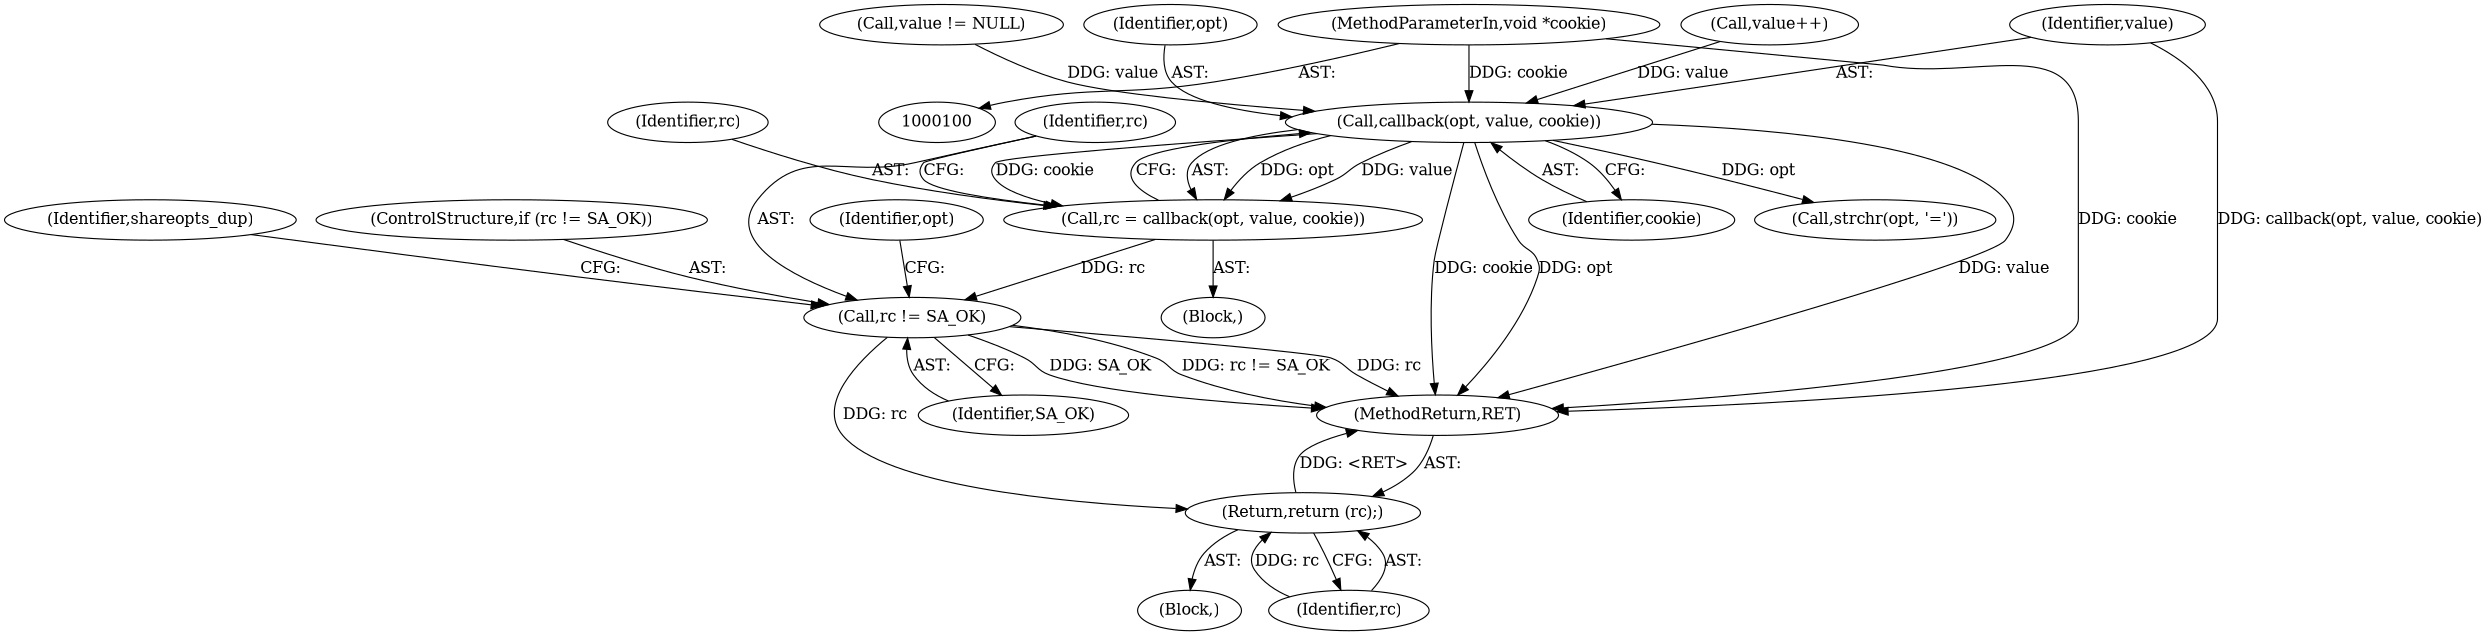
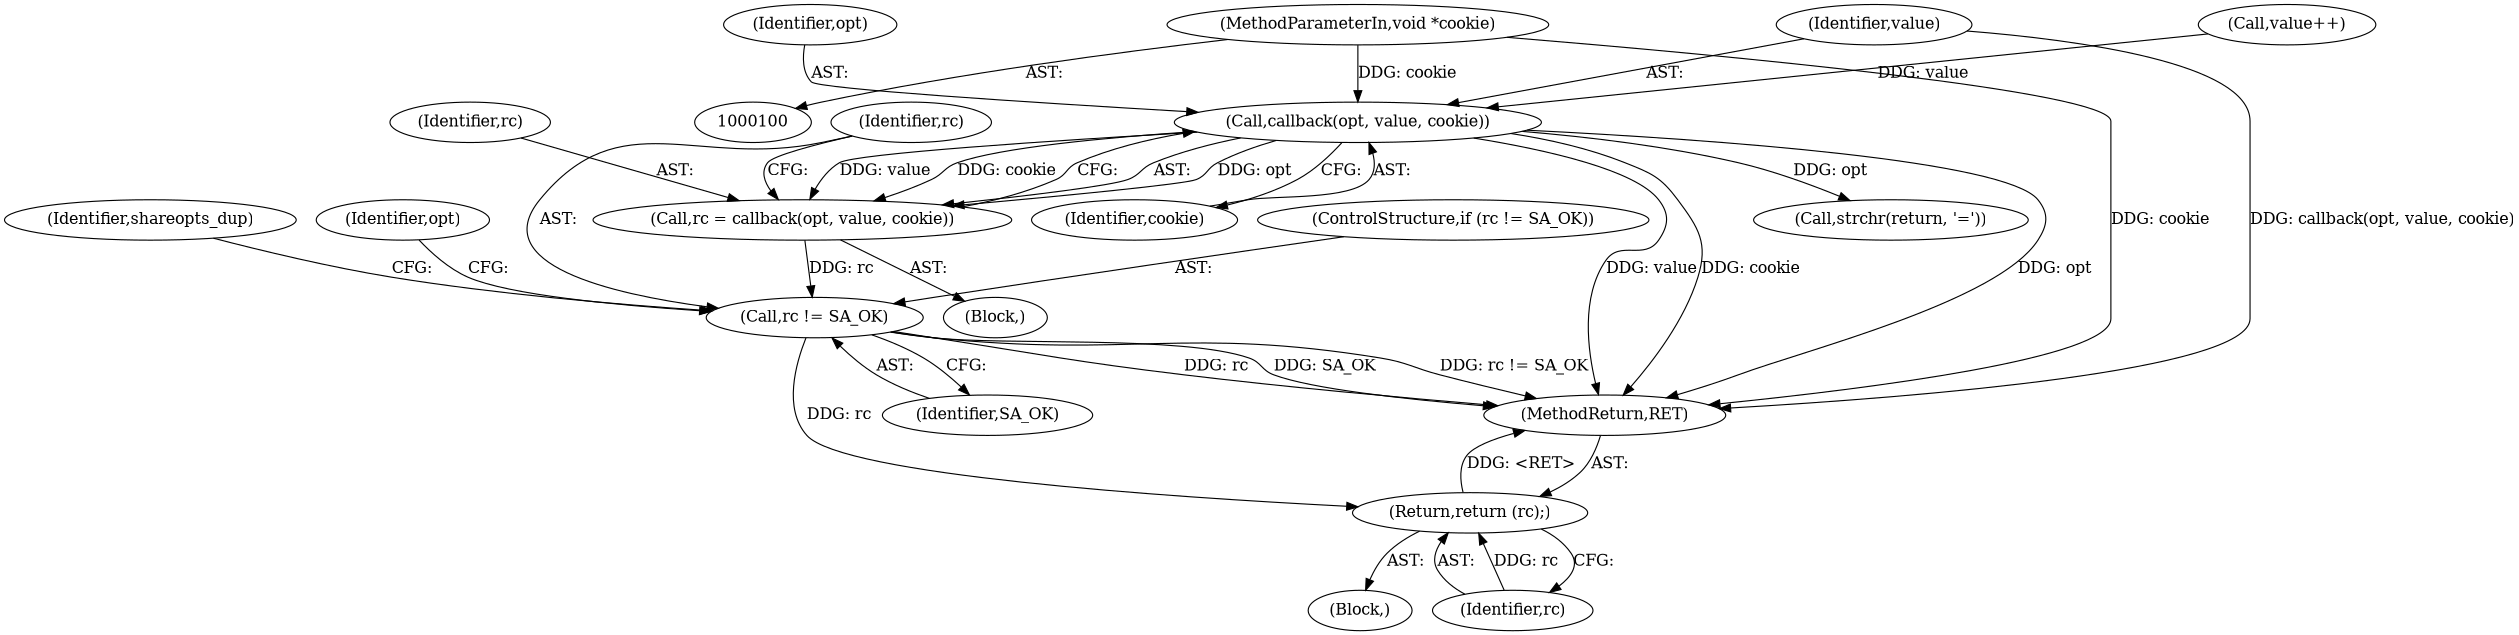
node "(Call,value != NULL)": removed
node "(Call,strchr(opt, '='))": label "(Call,strchr(opt, '='))" -> "(Call,strchr(return, '='))"
